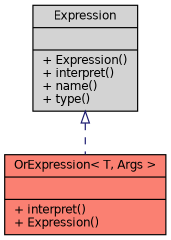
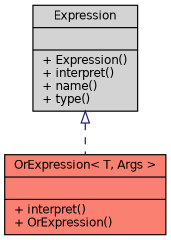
node "OrExpression< T, Args >": text "+ Expression()" -> "+ OrExpression()"
